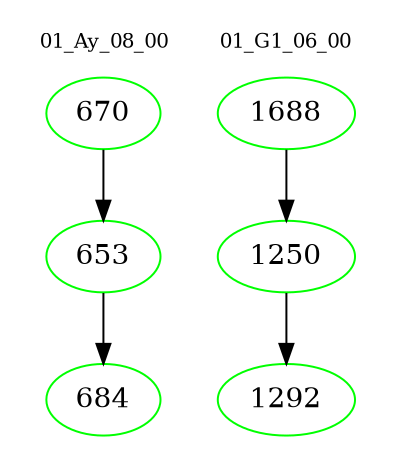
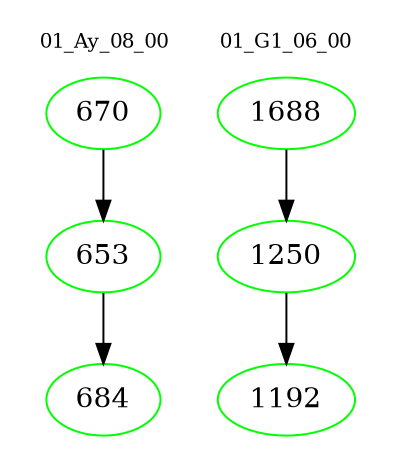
node "1292": label "1292" -> "1192"
